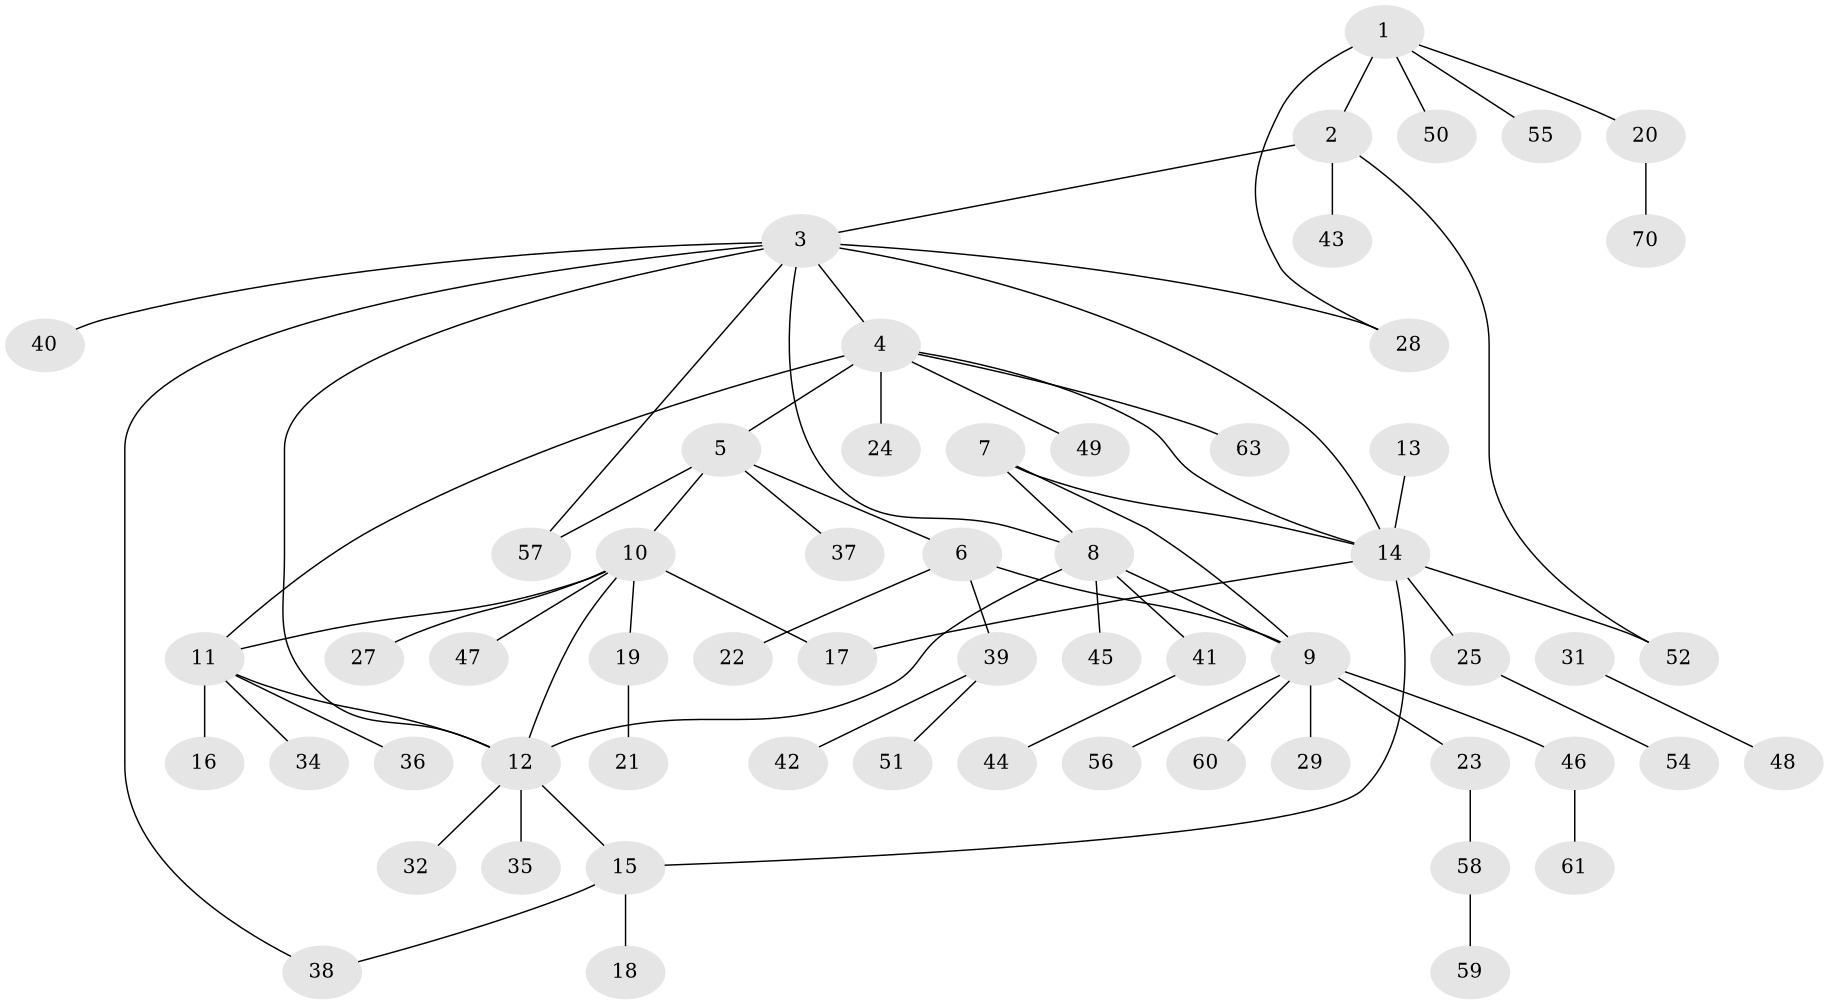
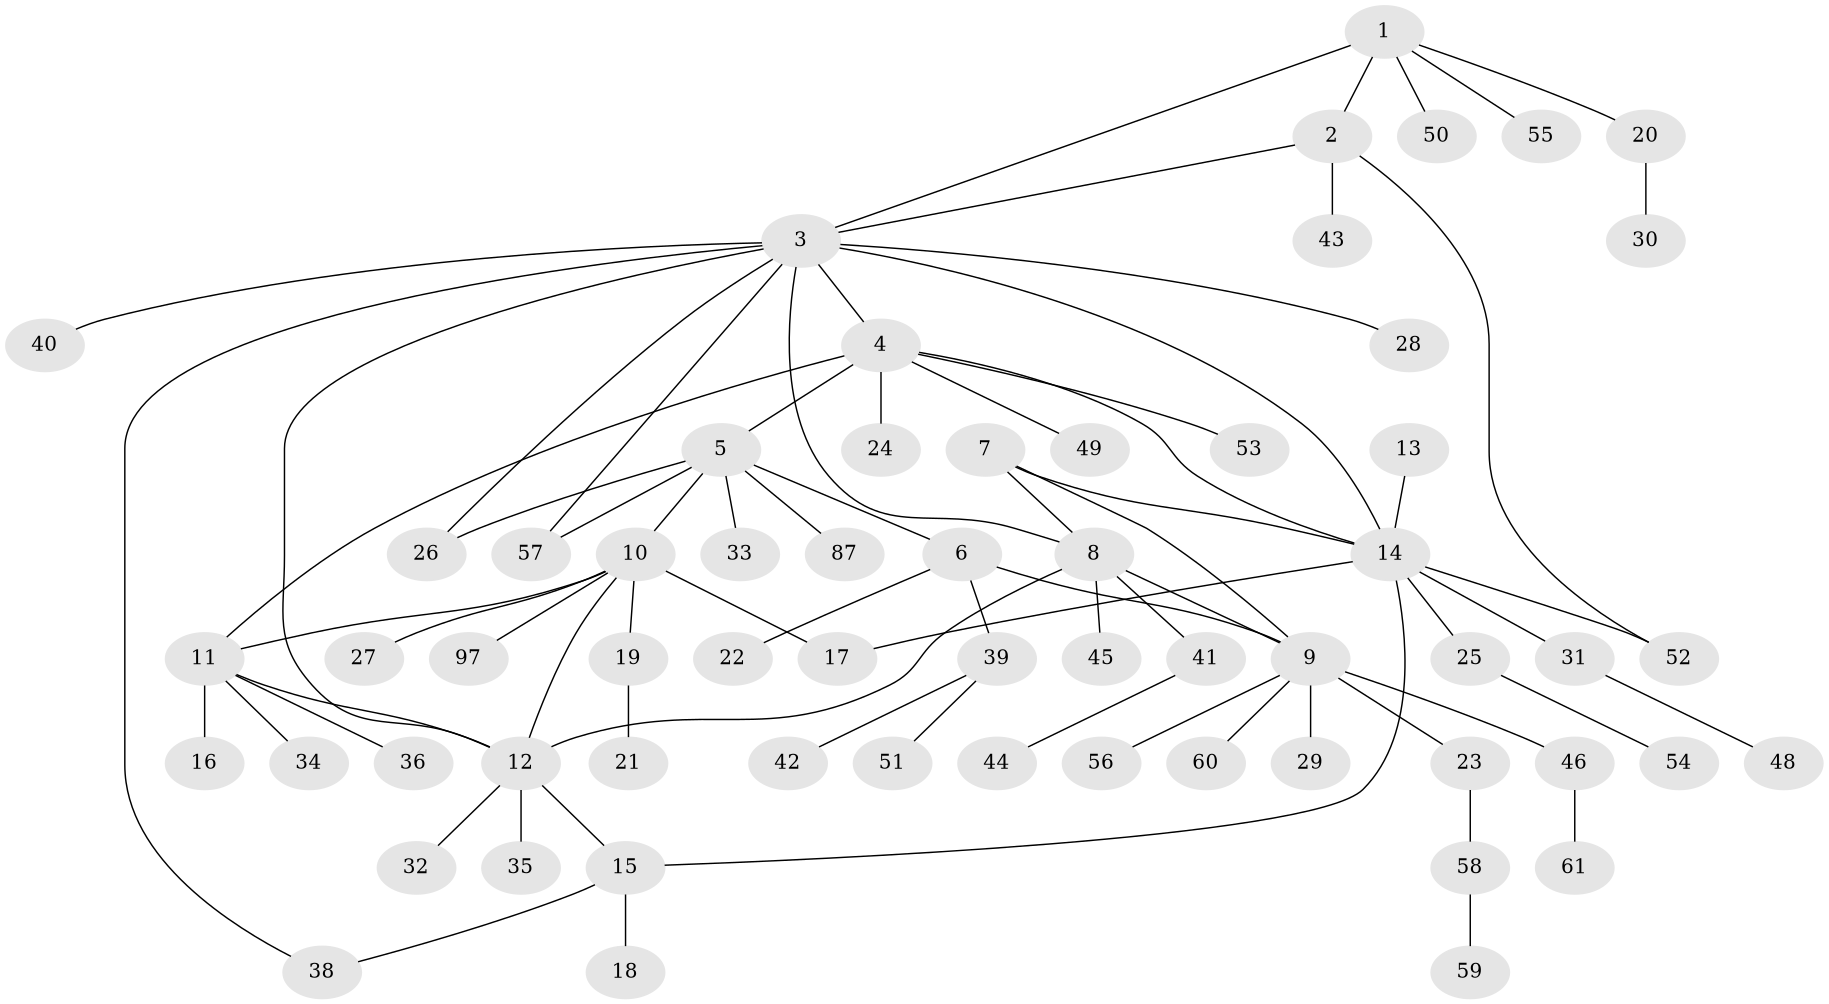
edge "1" -- "28": now "1" -- "3"
node "70": label "70" -> "30"
node "63": label "63" -> "53"
node "26": added
node "33": added
node "37": label "37" -> "87"
edge "14" -- "31": added
node "47": label "47" -> "97"
